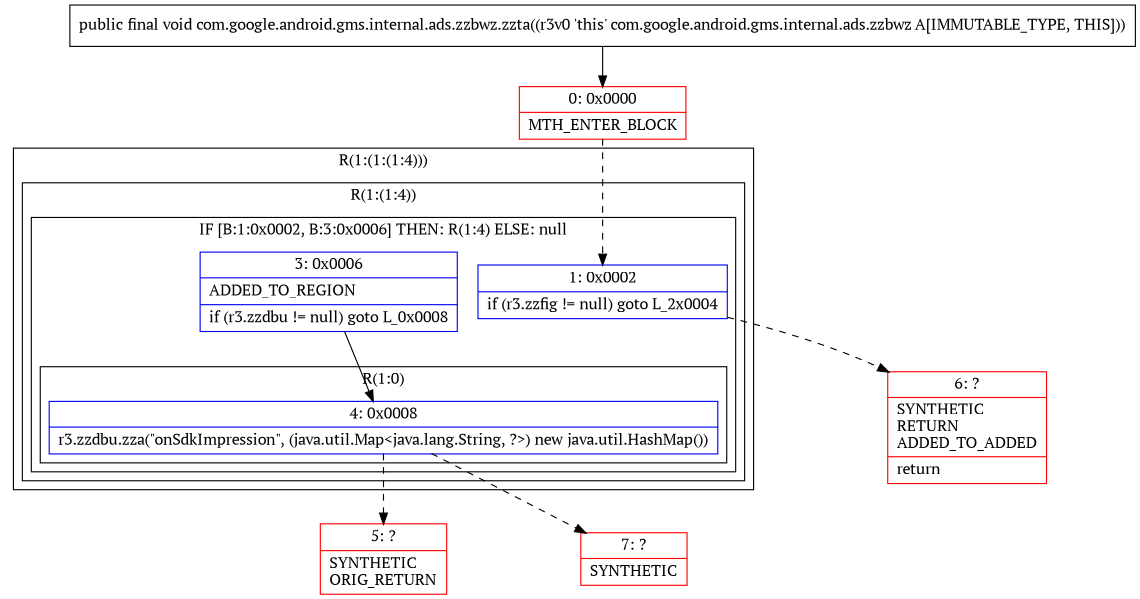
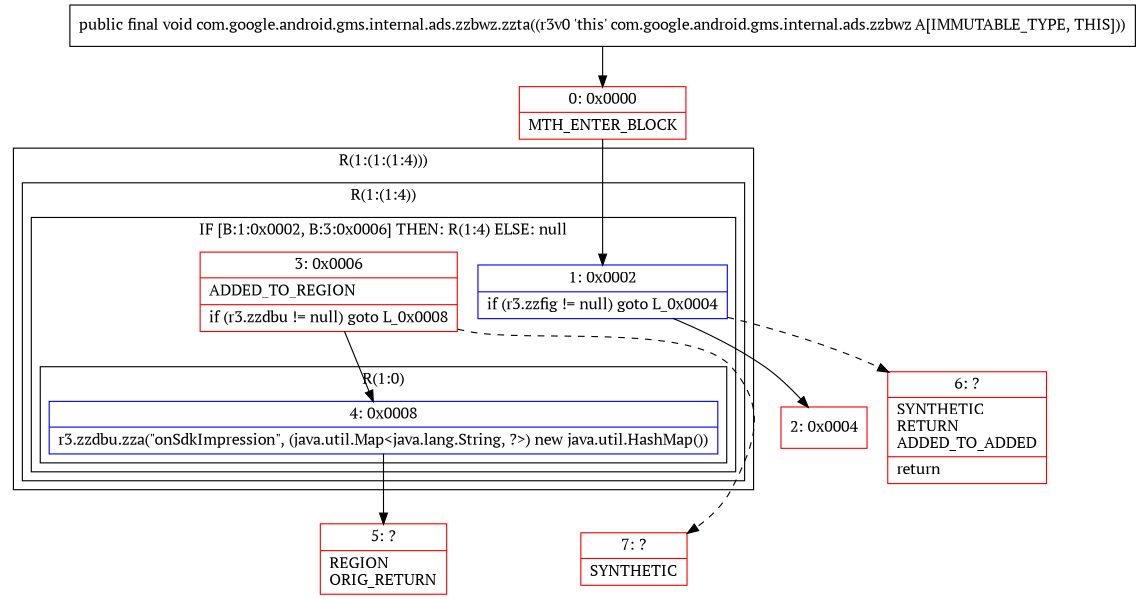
edge "0: 0x0000" -> "1: 0x0002": style dashed -> solid
node "3: 0x0006": color blue -> red
node "1: 0x0002": text "if (r3.zzfig != null) goto L_2x0004" -> "if (r3.zzfig != null) goto L_0x0004"
node "2: 0x0004": added
edge "4: 0x0008" -> "5: ?": style dashed -> solid
edge "4: 0x0008" -> "7: ?": now "3: 0x0006" -> "7: ?"
node "5: ?": text "SYNTHETIC" -> "REGION"
